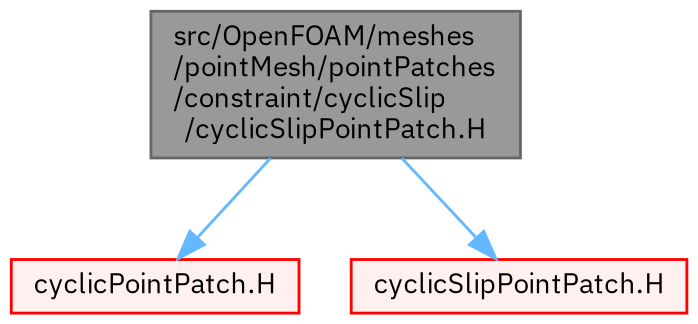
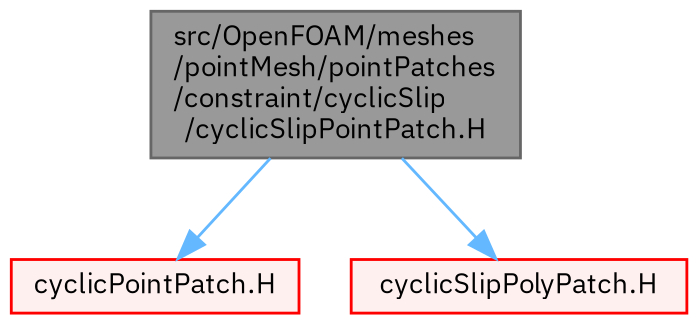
node "cyclicSlipPointPatch.H": label "cyclicSlipPointPatch.H" -> "cyclicSlipPolyPatch.H"
